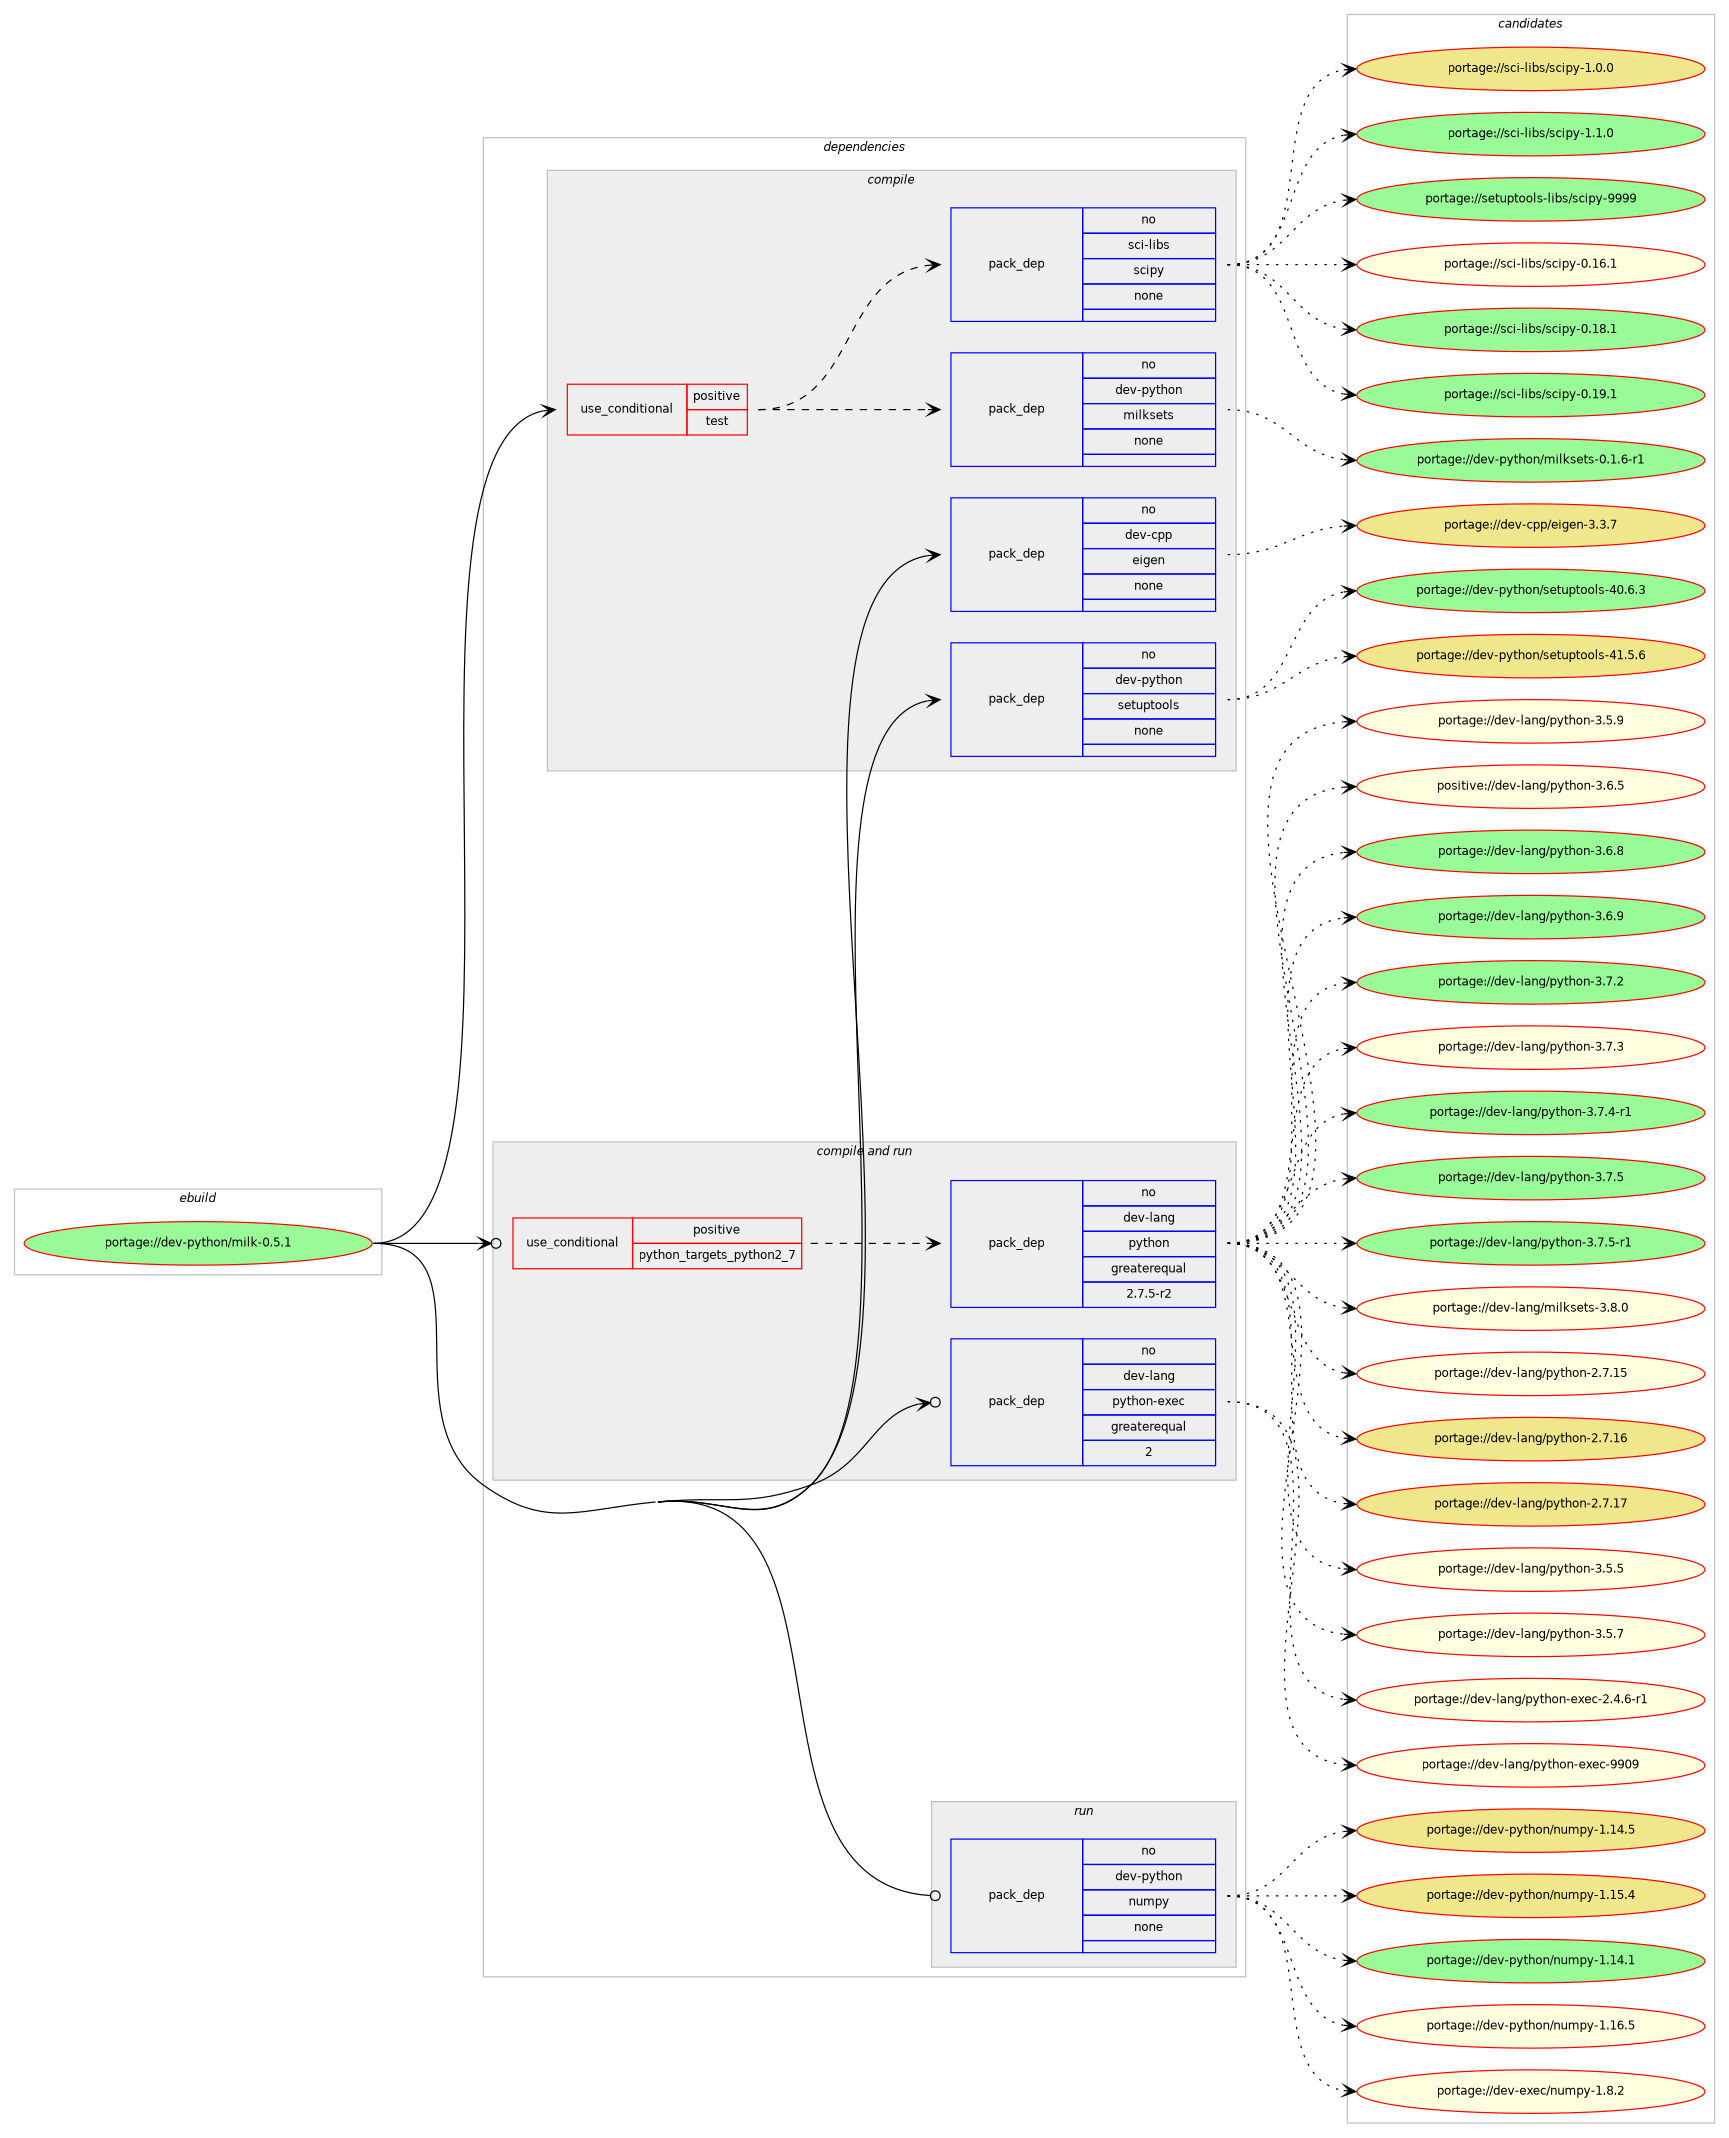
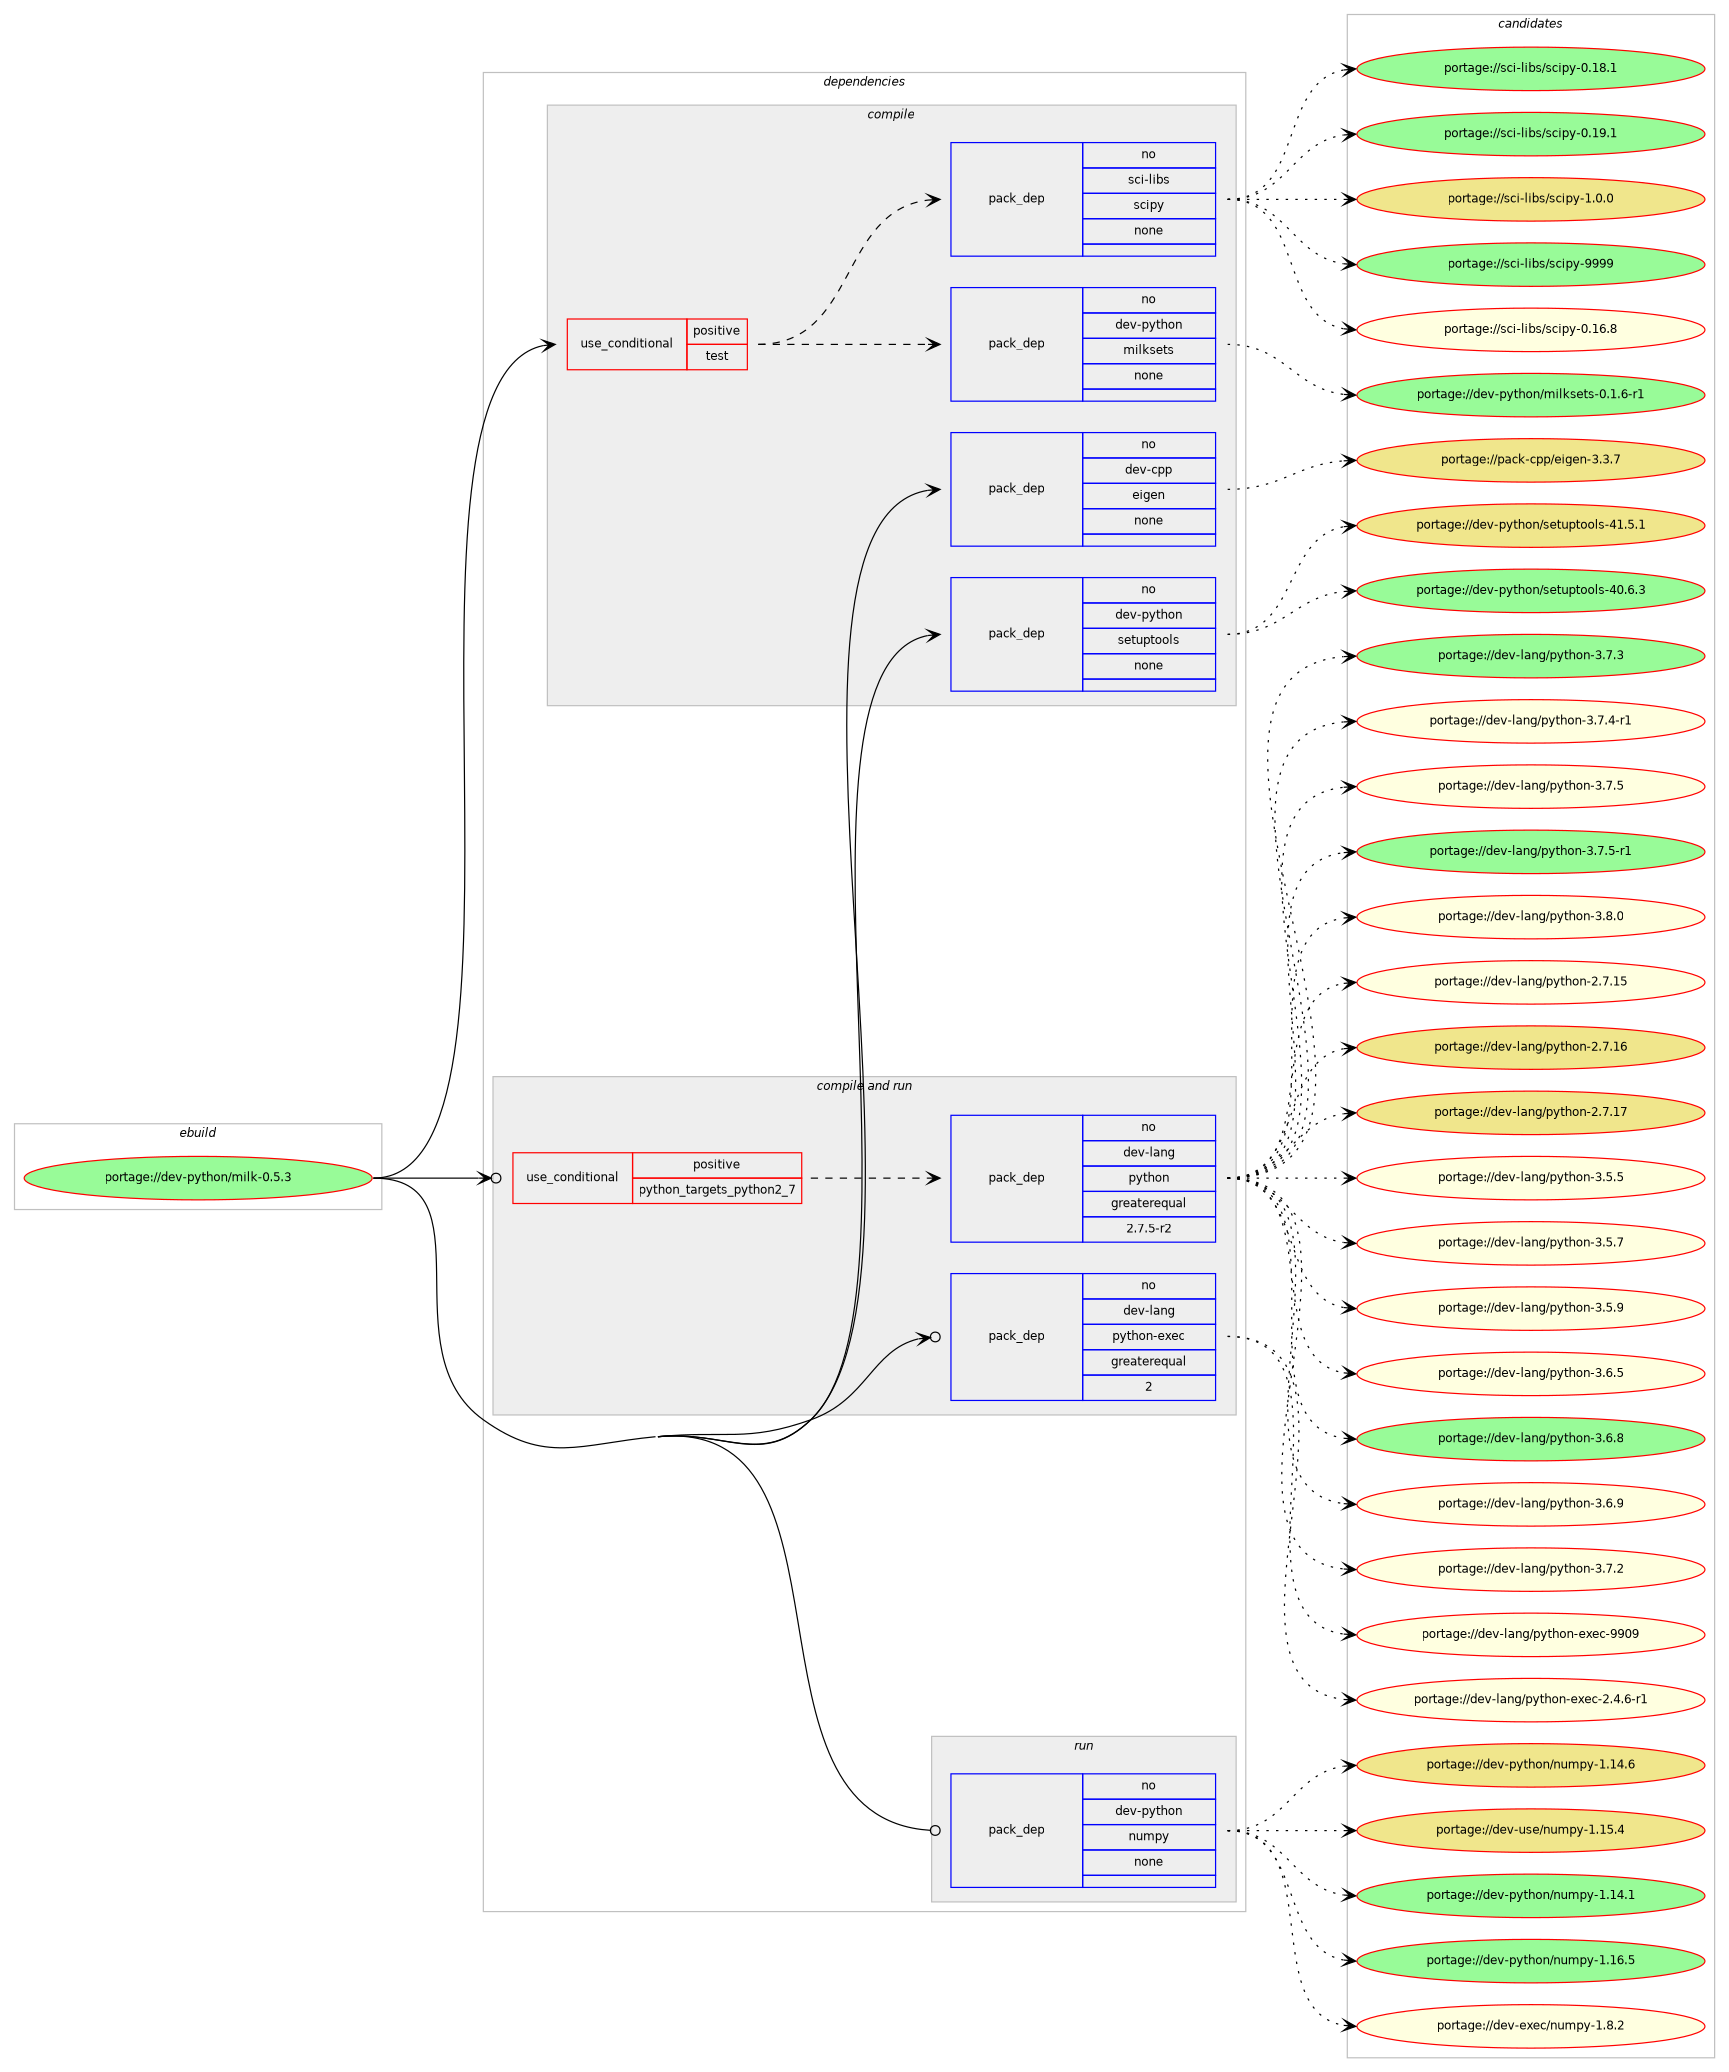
node "portage://sci-libs/scipy-1.1.0": removed
node "portage://setuptools-libs/scipy-9999": label "portage://setuptools-libs/scipy-9999" -> "portage://sci-libs/scipy-9999"
node "portage://sci-libs/scipy-0.16.1": label "portage://sci-libs/scipy-0.16.1" -> "portage://sci-libs/scipy-0.16.8"
node "portage://dev-cpp/eigen-3.3.7": label "portage://dev-cpp/eigen-3.3.7" -> "portage://pack-cpp/eigen-3.3.7"
node "portage://dev-python/setuptools-41.5.6": label "portage://dev-python/setuptools-41.5.6" -> "portage://dev-python/setuptools-41.5.1"
node "positive://dev-lang/python-3.6.5": label "positive://dev-lang/python-3.6.5" -> "portage://dev-lang/python-3.6.5"
node "portage://dev-lang/python-3.6.9": fillcolor palegreen -> lightyellow
node "portage://dev-lang/python-3.7.2": fillcolor palegreen -> lightyellow
node "portage://dev-lang/python-3.7.3": fillcolor lightyellow -> palegreen
node "portage://dev-lang/python-3.7.4-r1": fillcolor palegreen -> lightyellow
node "portage://dev-lang/python-3.7.5": fillcolor palegreen -> lightyellow
node "portage://dev-python/milk-0.5.1": label "portage://dev-python/milk-0.5.1" -> "portage://dev-python/milk-0.5.3"
node "portage://dev-lang/milksets-3.8.0": label "portage://dev-lang/milksets-3.8.0" -> "portage://dev-lang/python-3.8.0"
node "portage://dev-python/numpy-1.14.5": label "portage://dev-python/numpy-1.14.5" -> "portage://dev-python/numpy-1.14.6"
node "portage://dev-python/numpy-1.15.4": label "portage://dev-python/numpy-1.15.4" -> "portage://dev-use/numpy-1.15.4"
node "portage://dev-python/numpy-1.16.5": fillcolor lightyellow -> palegreen
